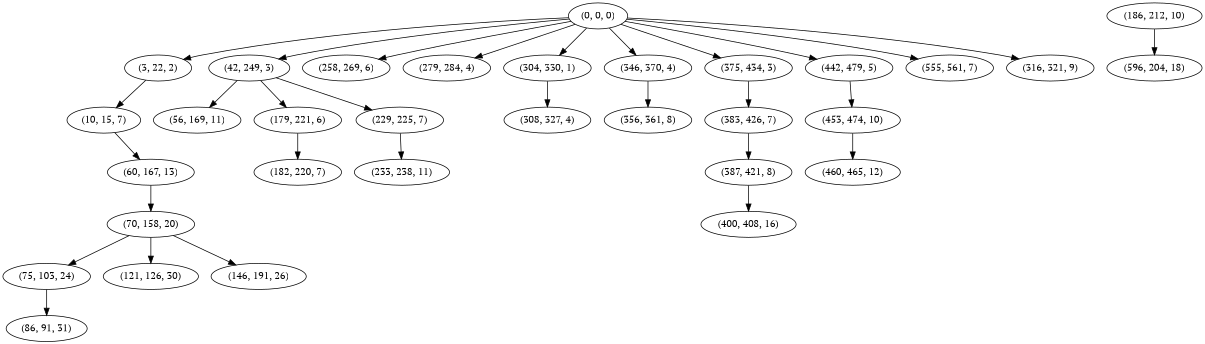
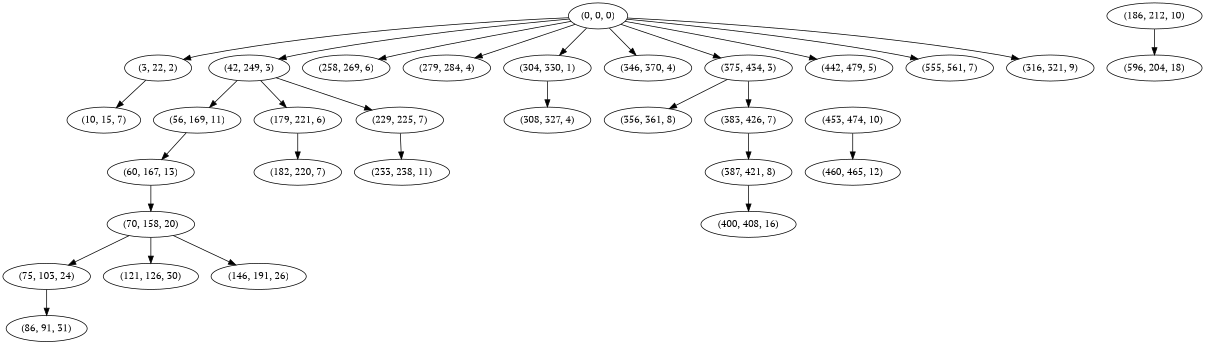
edge "(346, 370, 4)" -> "(356, 361, 8)": now "(375, 434, 3)" -> "(356, 361, 8)"
edge "(442, 479, 5)" -> "(453, 474, 10)": removed
edge "(10, 15, 7)" -> "(60, 167, 13)": now "(56, 169, 11)" -> "(60, 167, 13)"
